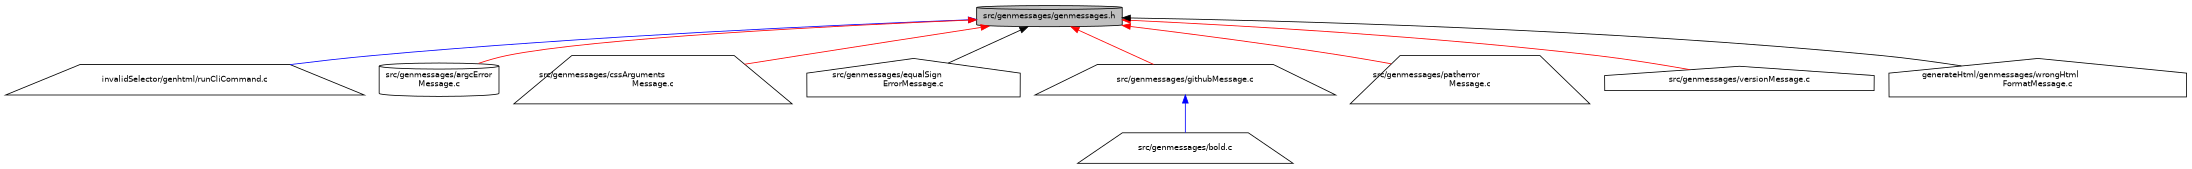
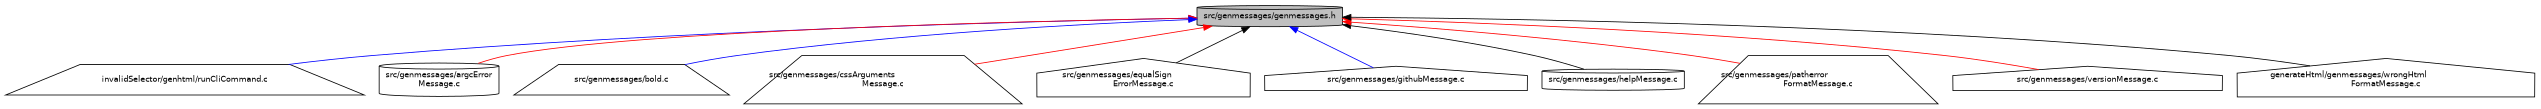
edge "src/genmessages/githubMessage.c" -> "src/genmessages/genmessages.h": color red -> blue
node "src/genmessages/githubMessage.c": shape trapezium -> house
node "src/genmessages/patherror Message.c": label "src/genmessages/patherror Message.c" -> "src/genmessages/patherror FormatMessage.c"
node "src/genmessages/helpMessage.c": added
edge "src/genmessages/bold.c" -> "src/genmessages/githubMessage.c": now "src/genmessages/bold.c" -> "src/genmessages/genmessages.h"
